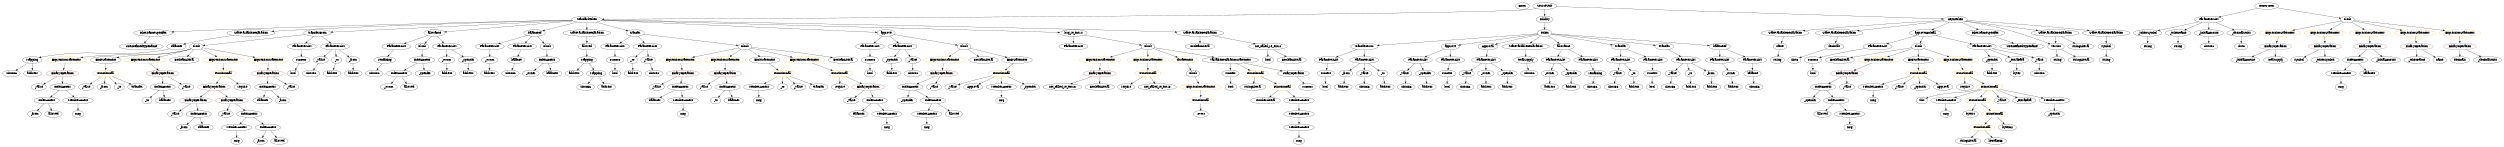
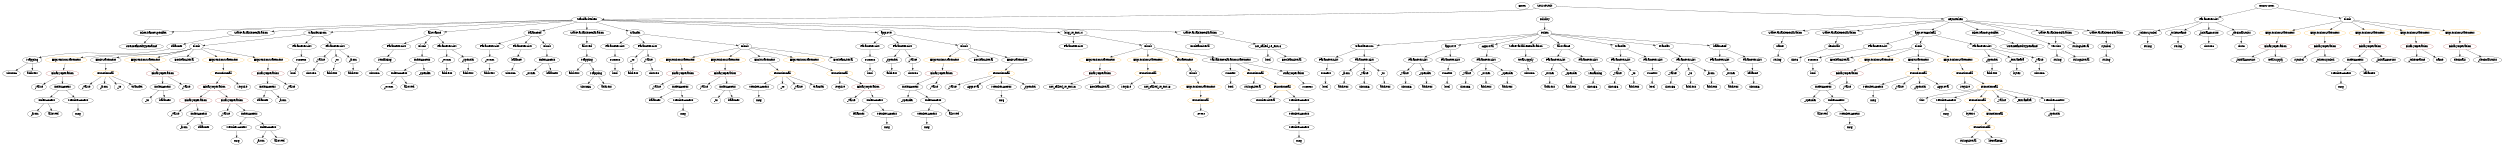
edge "SourceUnit" -> "solidity": removed
node "bytes32": removed
